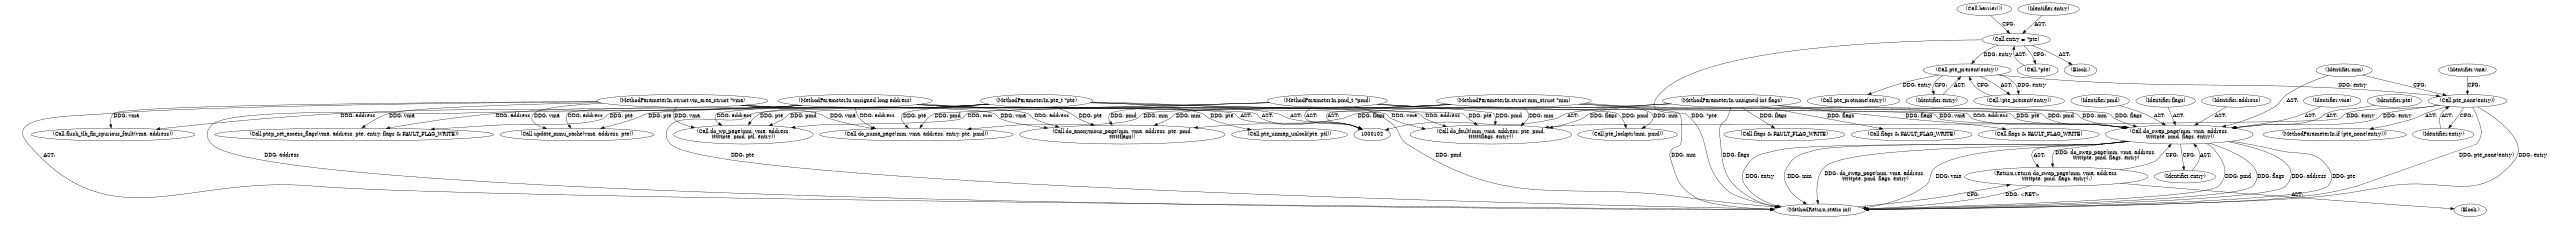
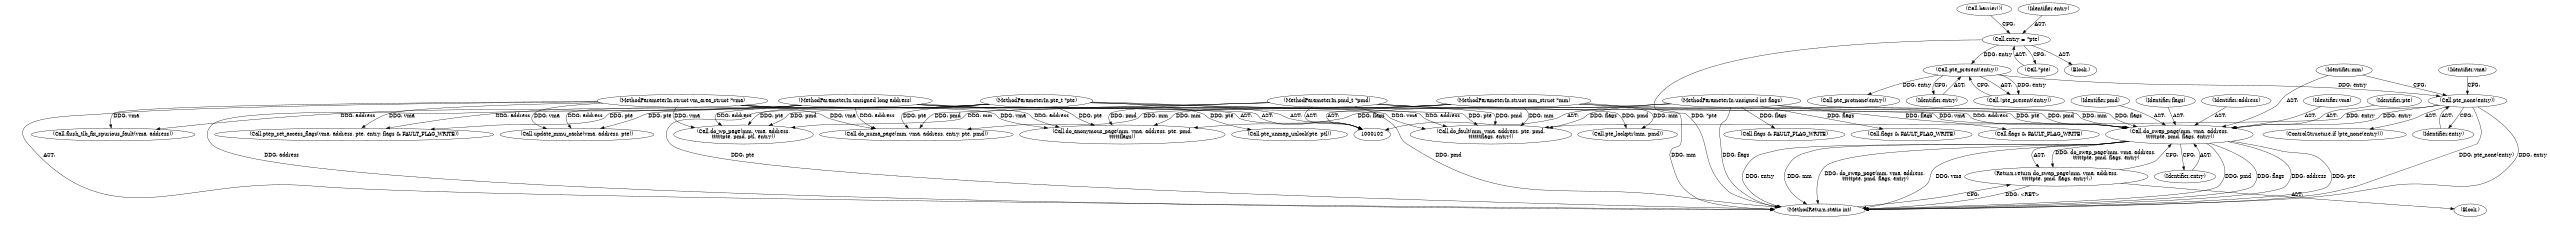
node "(MethodParameterIn,if (pte_none(entry)))": label "(MethodParameterIn,if (pte_none(entry)))" -> "(ControlStructure,if (pte_none(entry)))"
